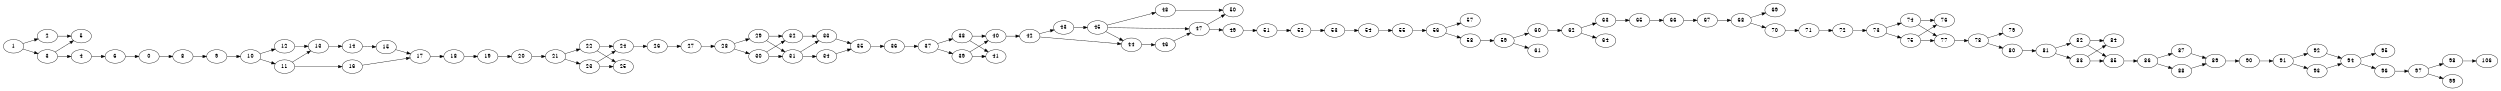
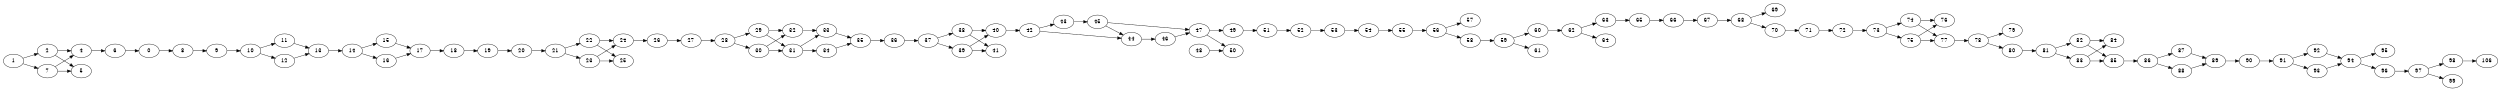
edge "45" -> "48": removed
edge "2" -> "4": added
node "3": label "3" -> "7"
edge "11" -> "16": now "14" -> "16"
